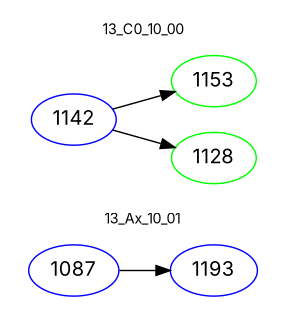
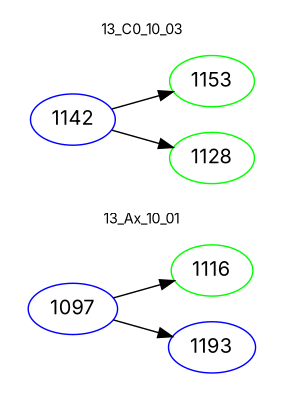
cluster "13_C0_10_00": label "13_C0_10_00" -> "13_C0_10_03"
node "1087": label "1087" -> "1097"
node "1116": added
